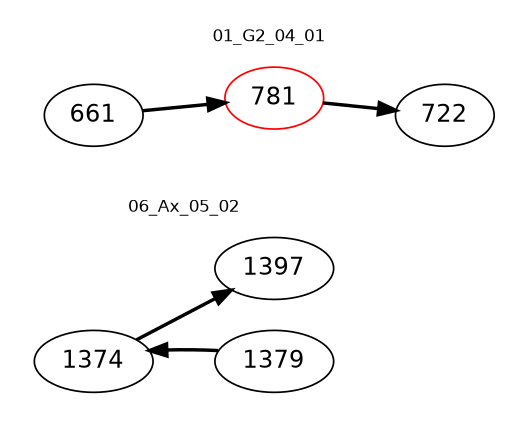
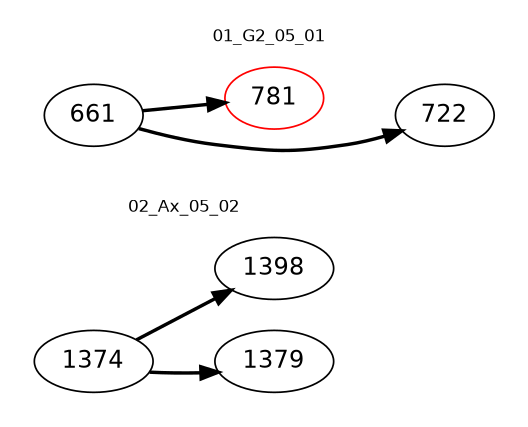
cluster "01_G2_04_01": label "01_G2_04_01" -> "01_G2_05_01"
edge "781" -> "722": now "661" -> "722"
cluster "06_Ax_05_02": label "06_Ax_05_02" -> "02_Ax_05_02"
node "1397": label "1397" -> "1398"
edge "1379" -> "1374": reversed
